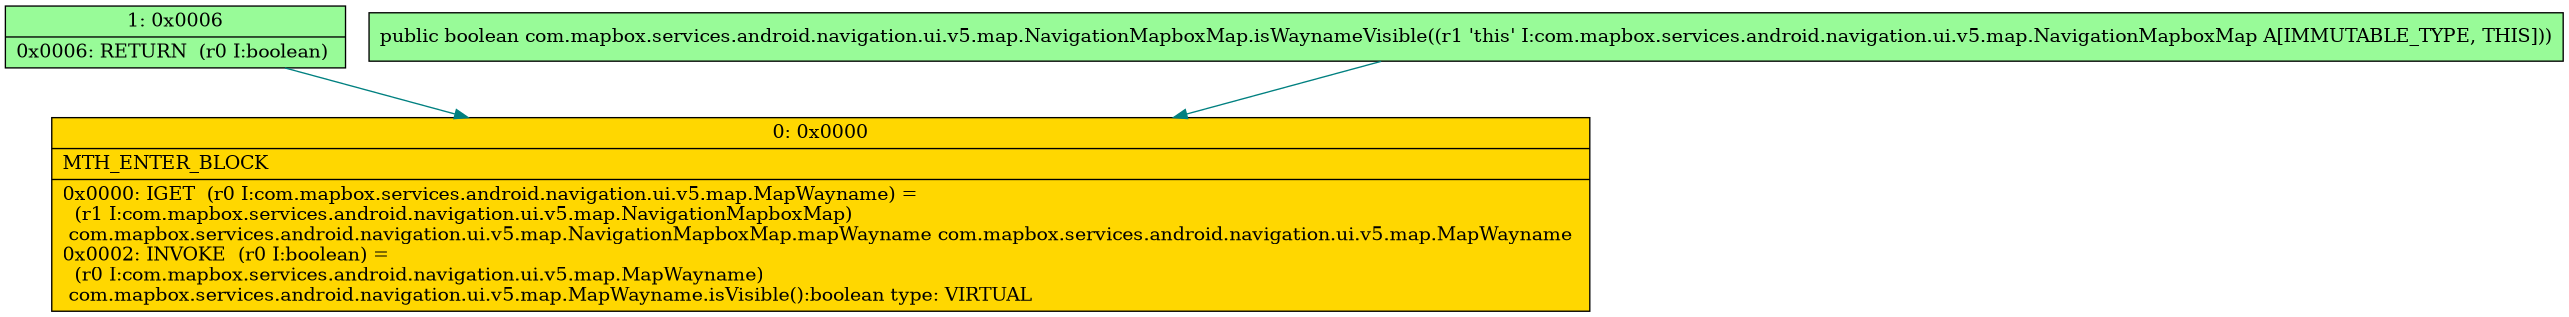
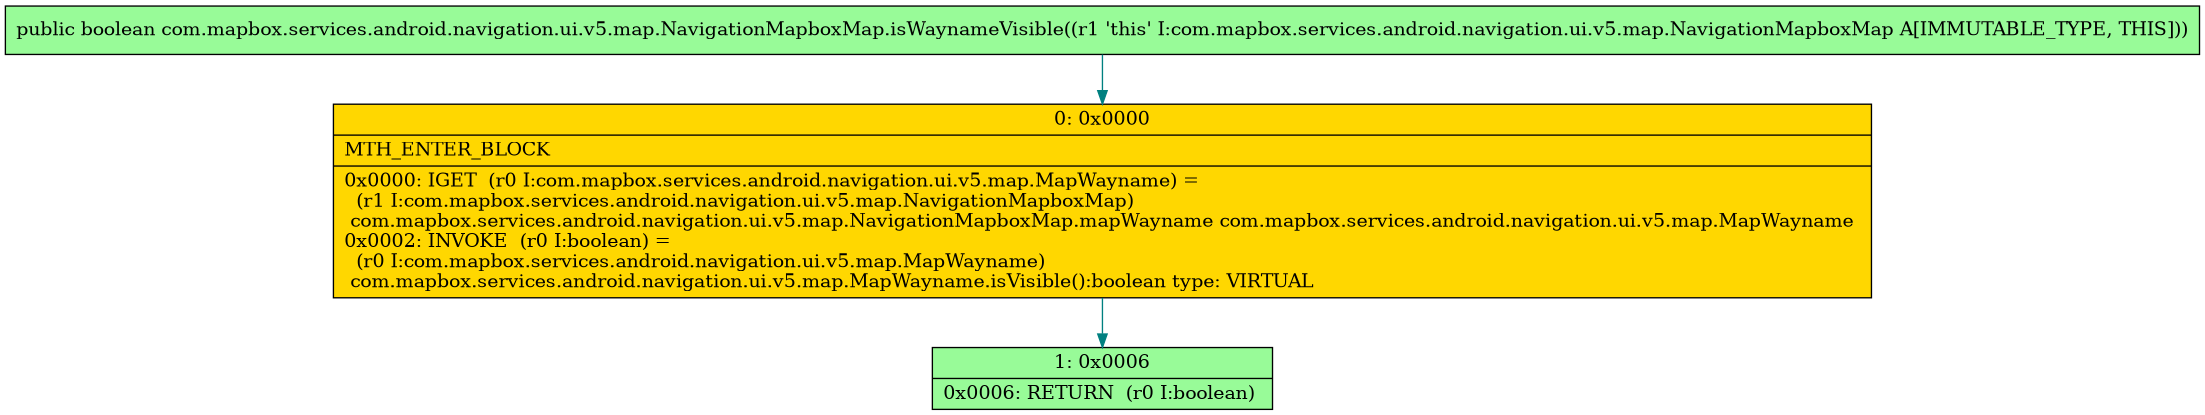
edge "1: 0x0006" -> "0: 0x0000": reversed
